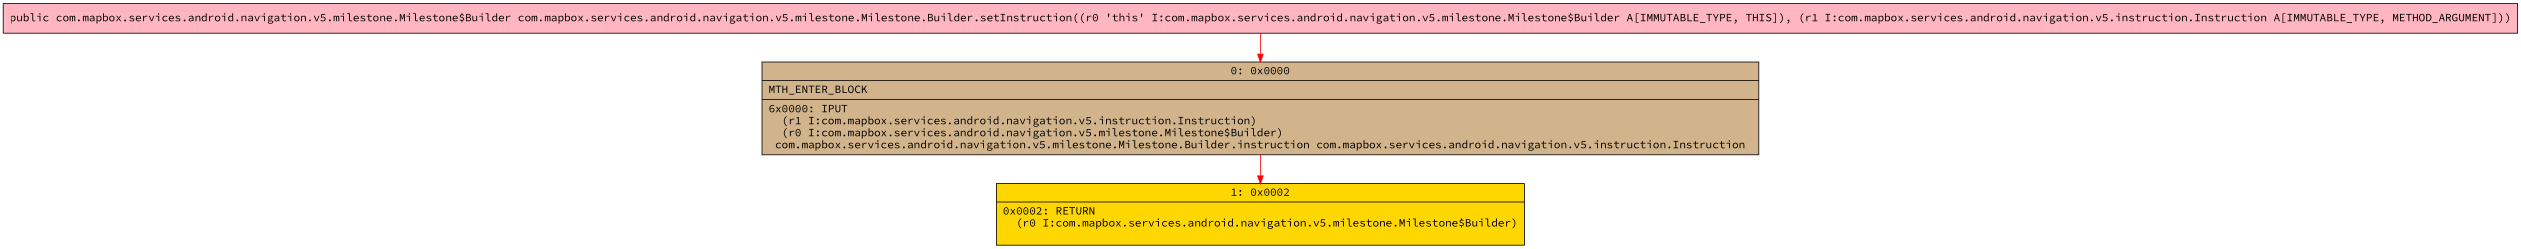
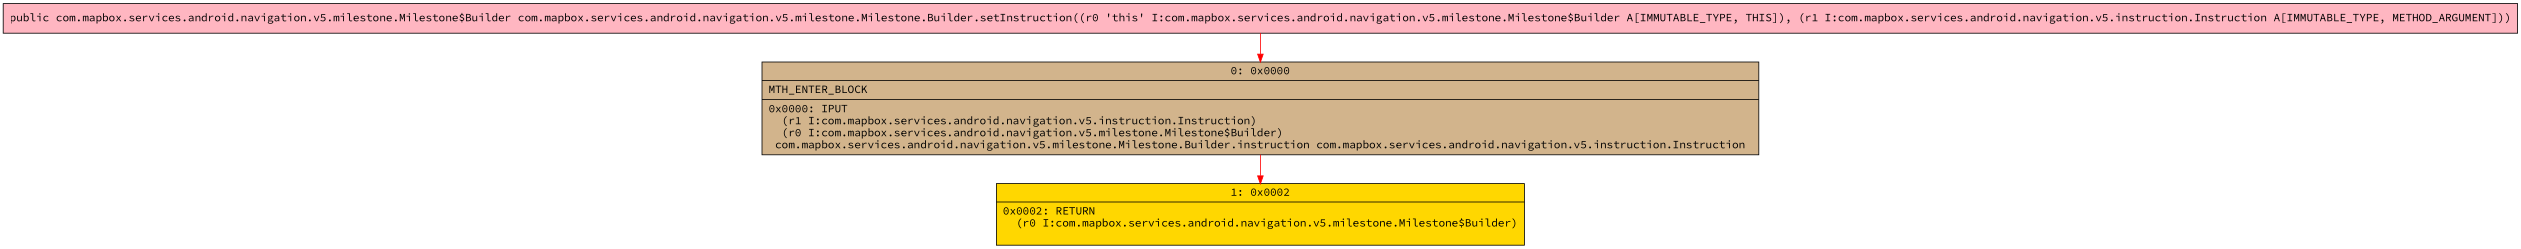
node "0: 0x0000": text "6x0000: IPUT" -> "0x0000: IPUT"
